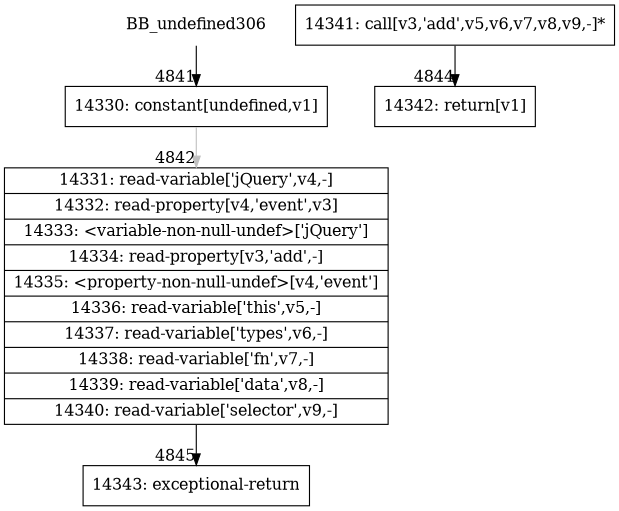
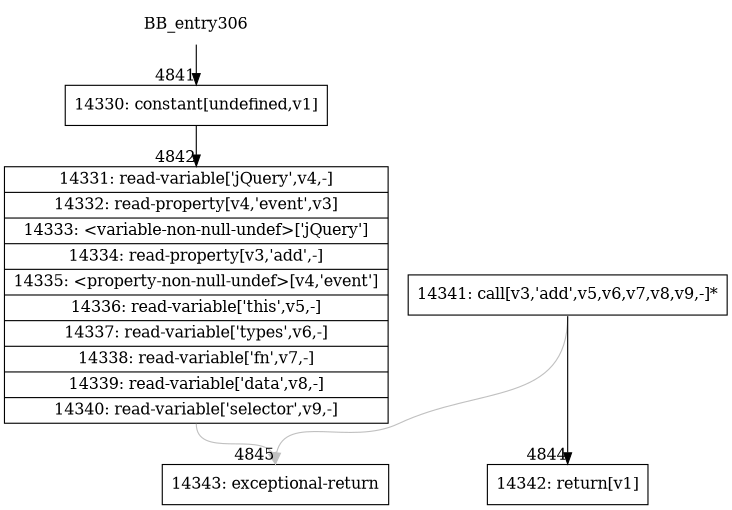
node "BB_undefined306": label "BB_undefined306" -> "BB_entry306"
edge "14330: constant[undefined,v1]" -> "14331: read-variable['jQuery',v4,-]": color gray -> black
edge "14341: call[v3,'add',v5,v6,v7,v8,v9,-]*" -> "14343: exceptional-return": added
edge "14331: read-variable['jQuery',v4,-]" -> "14343: exceptional-return": color black -> gray
